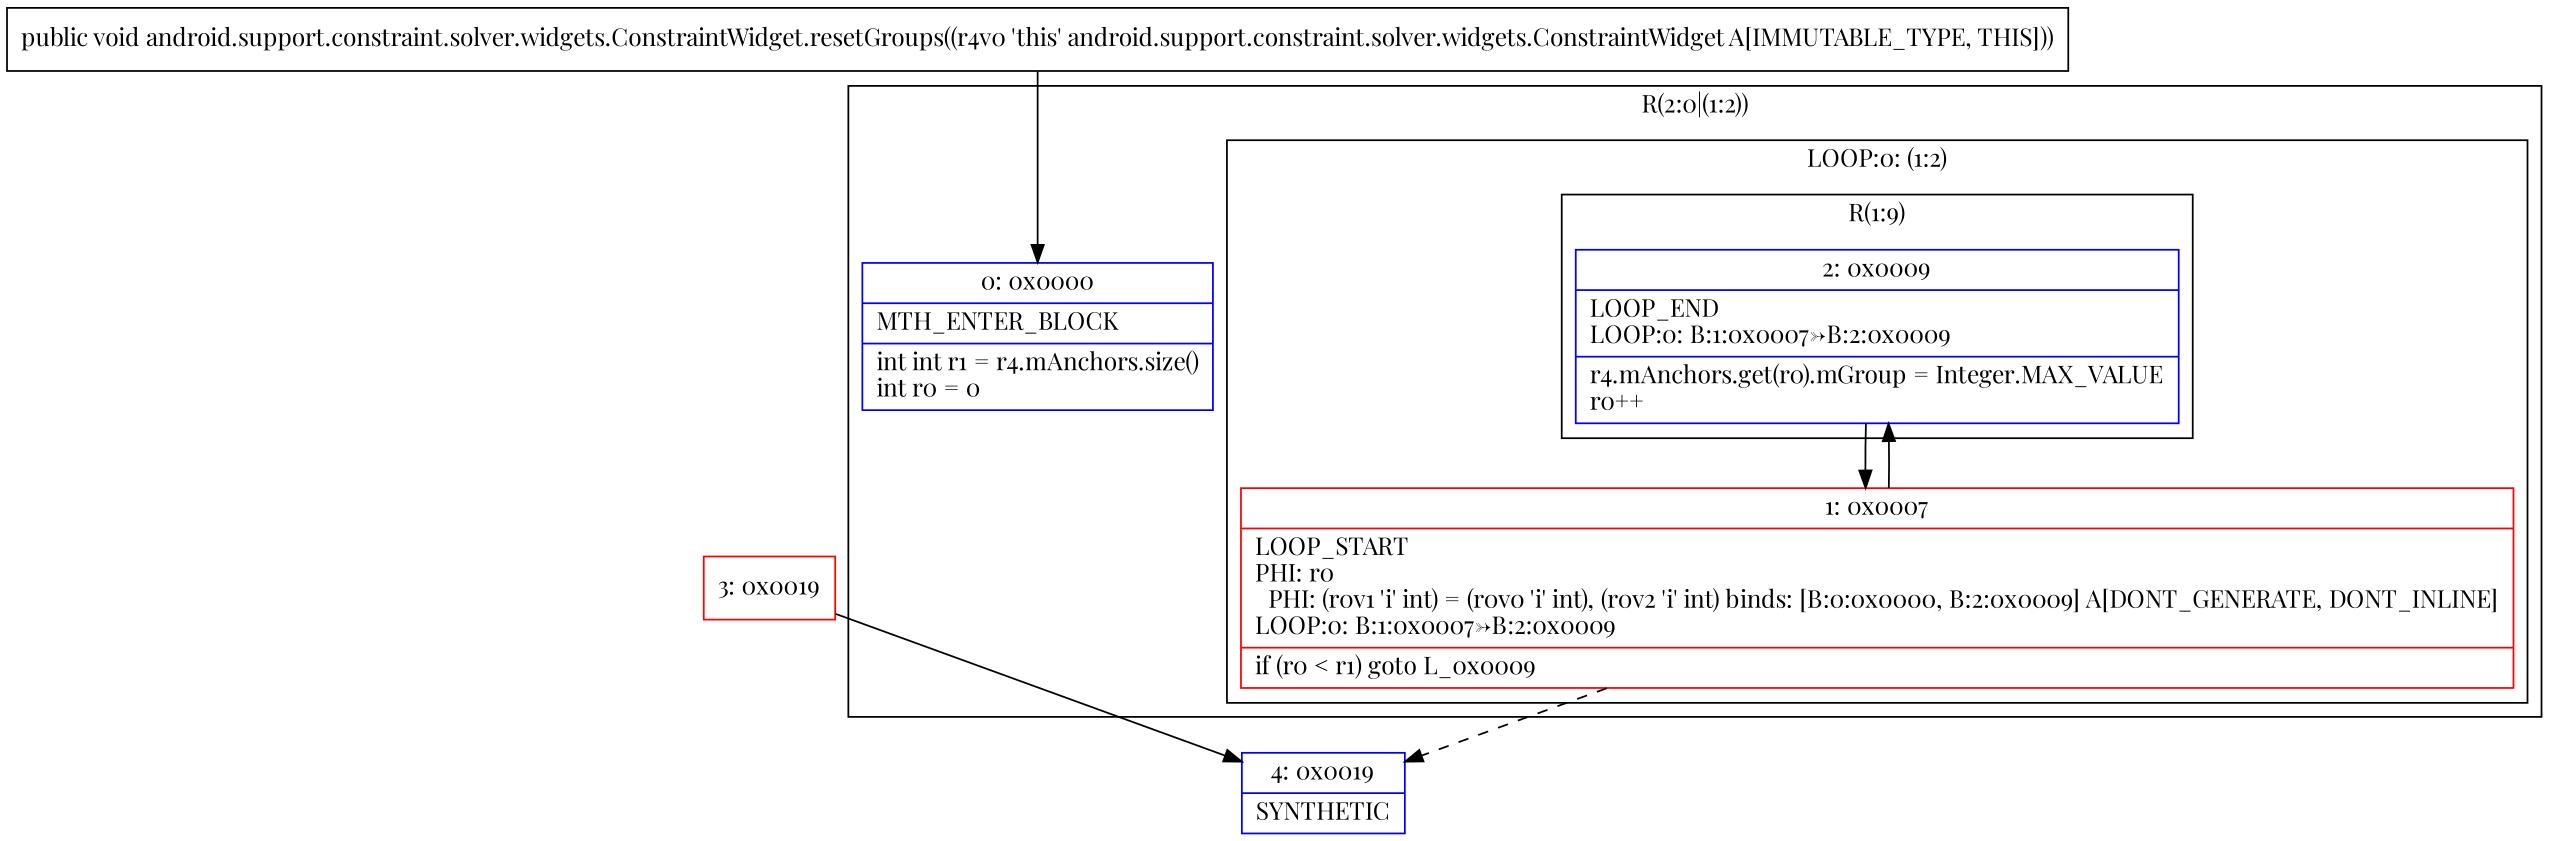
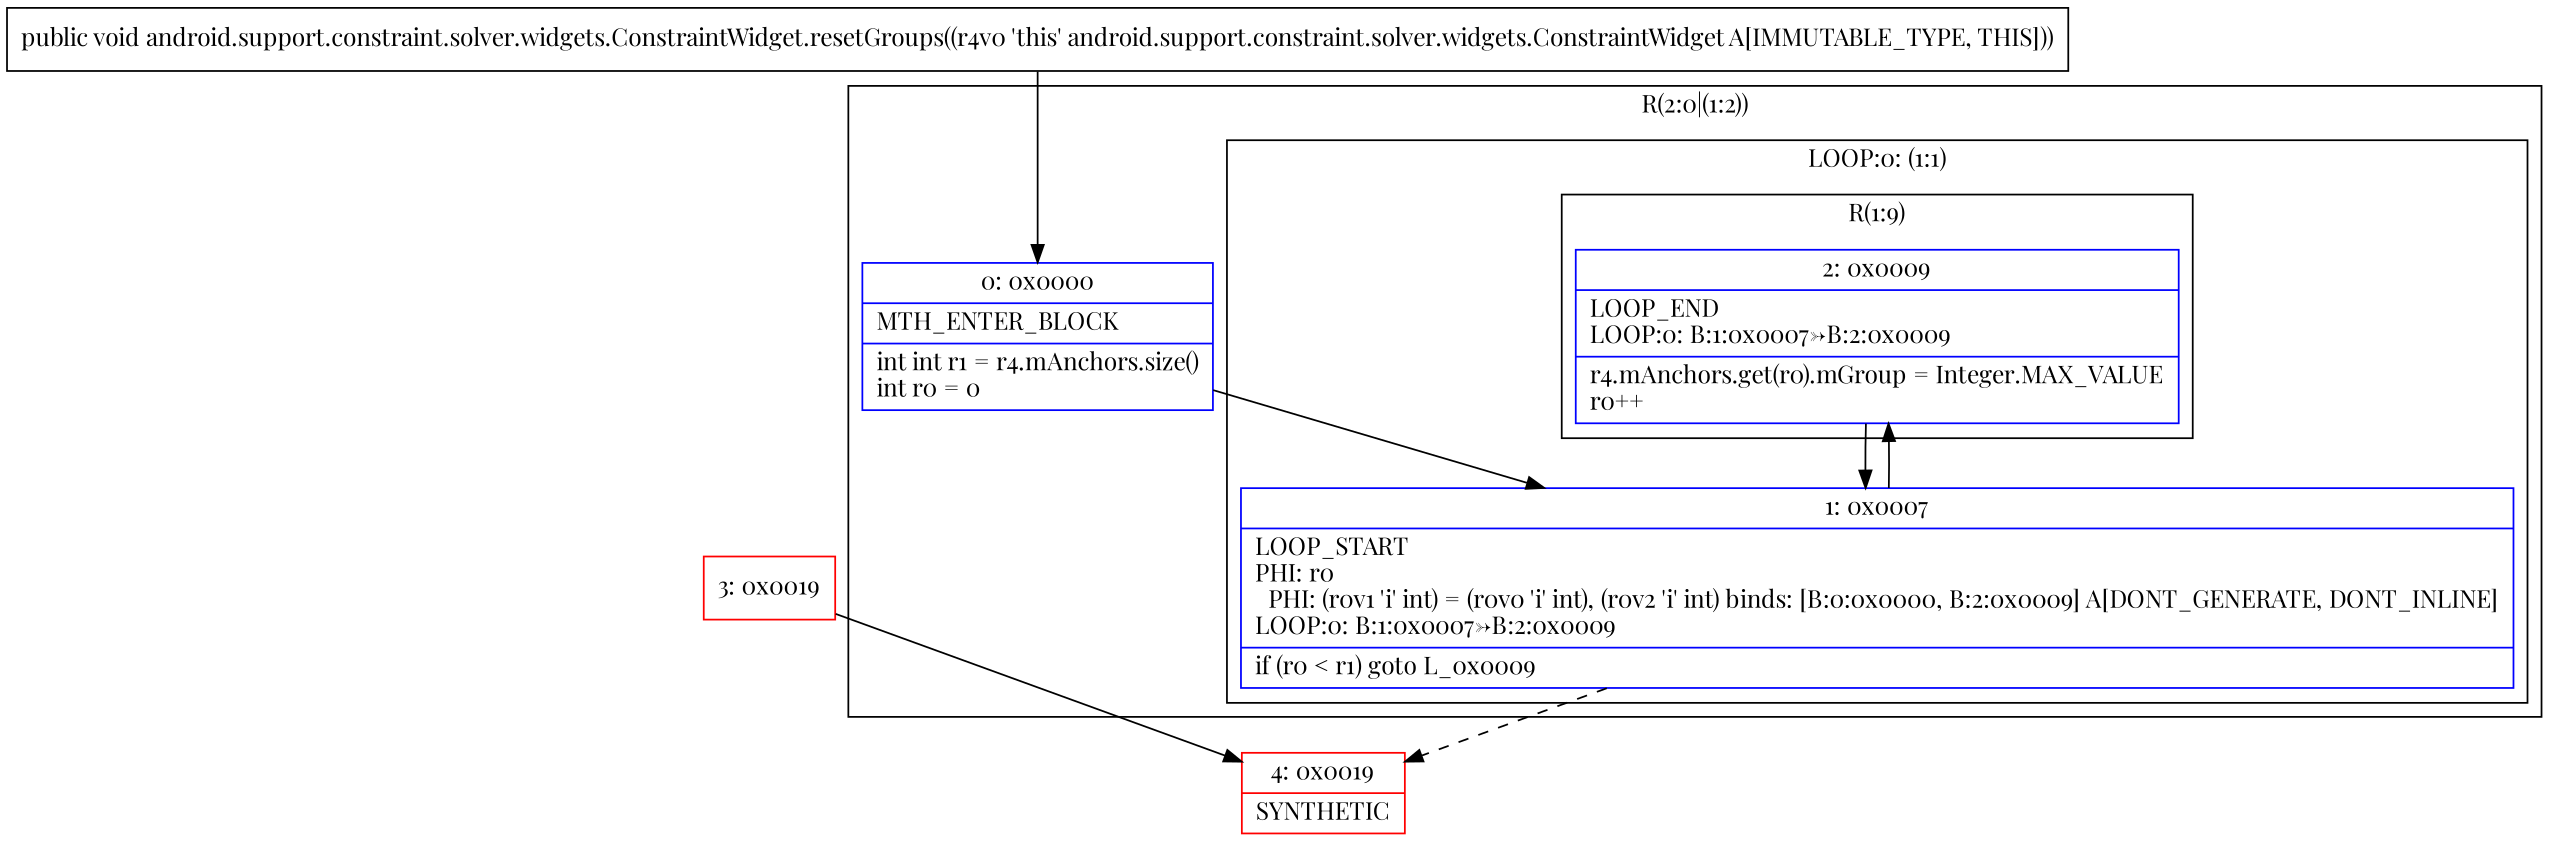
cluster "LOOP:0: (1:2)": label "LOOP:0: (1:2)" -> "LOOP:0: (1:1)"
edge "0: 0x0000" -> "1: 0x0007": added
node "1: 0x0007": color red -> blue
node "4: 0x0019": color blue -> red
